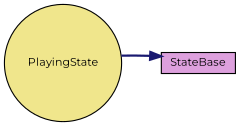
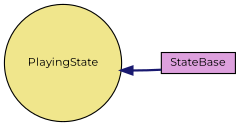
edge "PlayingState" -> "StateBase": reversed
